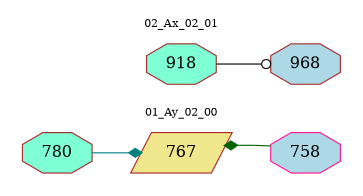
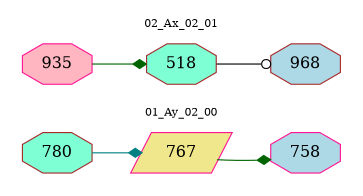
node "935": added
node "918": label "918" -> "518"
edge "758" -> "767": reversed
node "767": color brown -> deeppink
